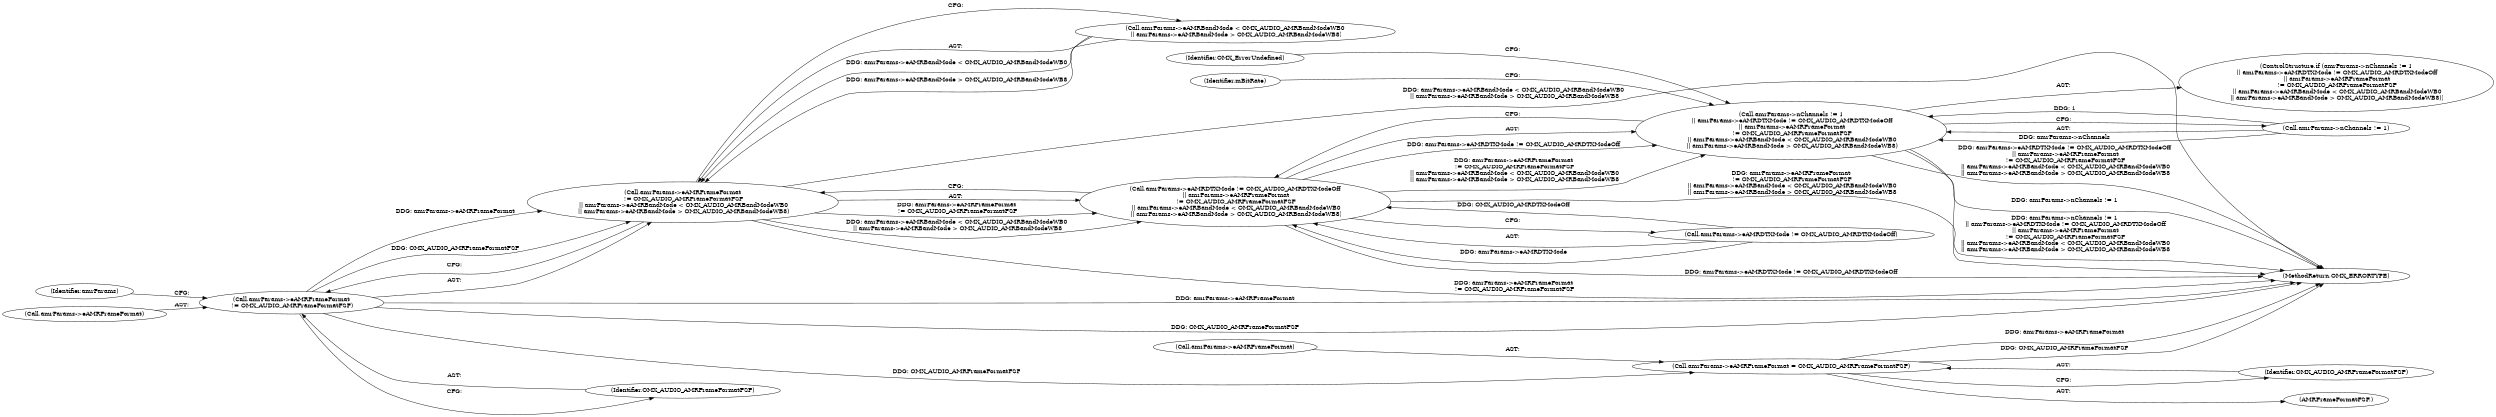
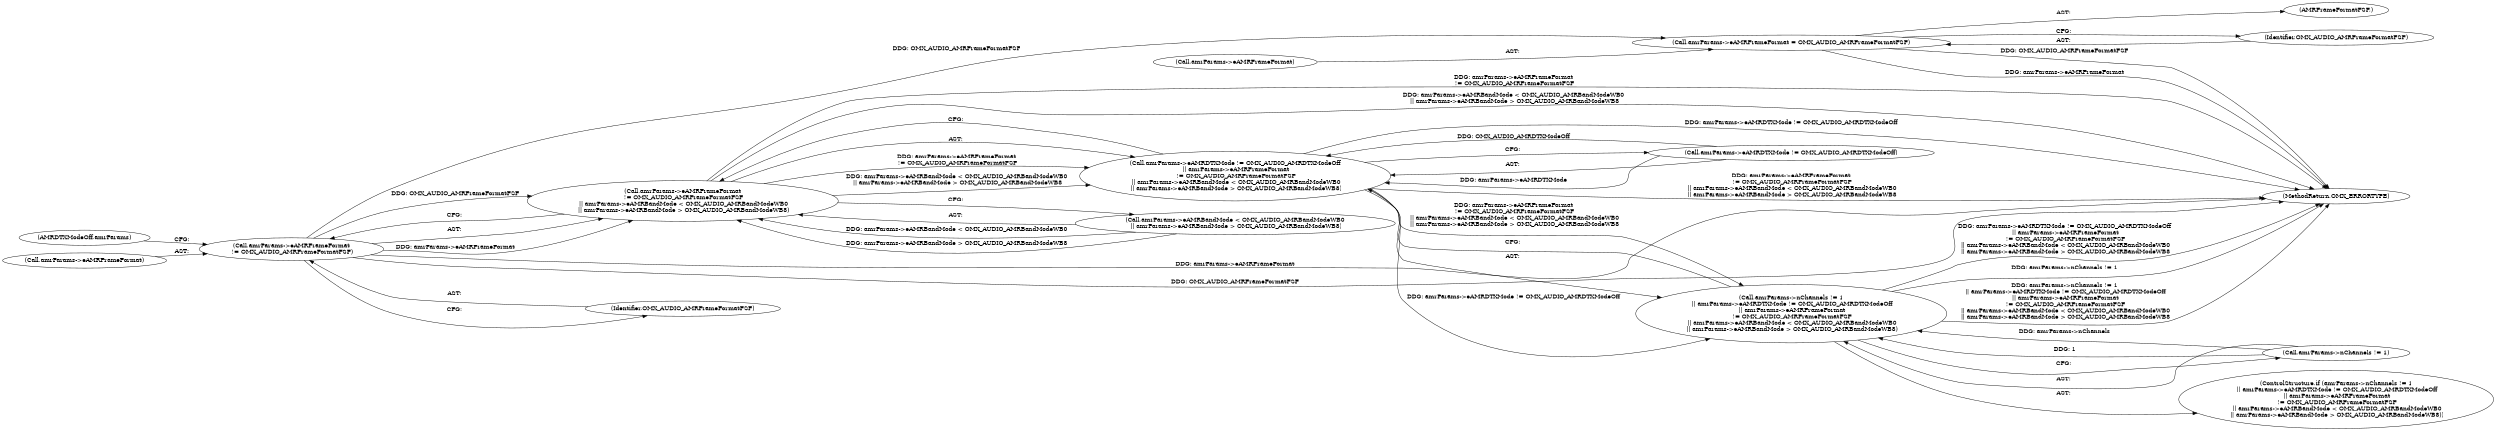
node "(Identifier,OMX_ErrorUndefined)": removed
node "(Identifier,mBitRate)": removed
node "(Identifier,amrParams)": label "(Identifier,amrParams)" -> "(AMRDTXModeOff,amrParams)"
